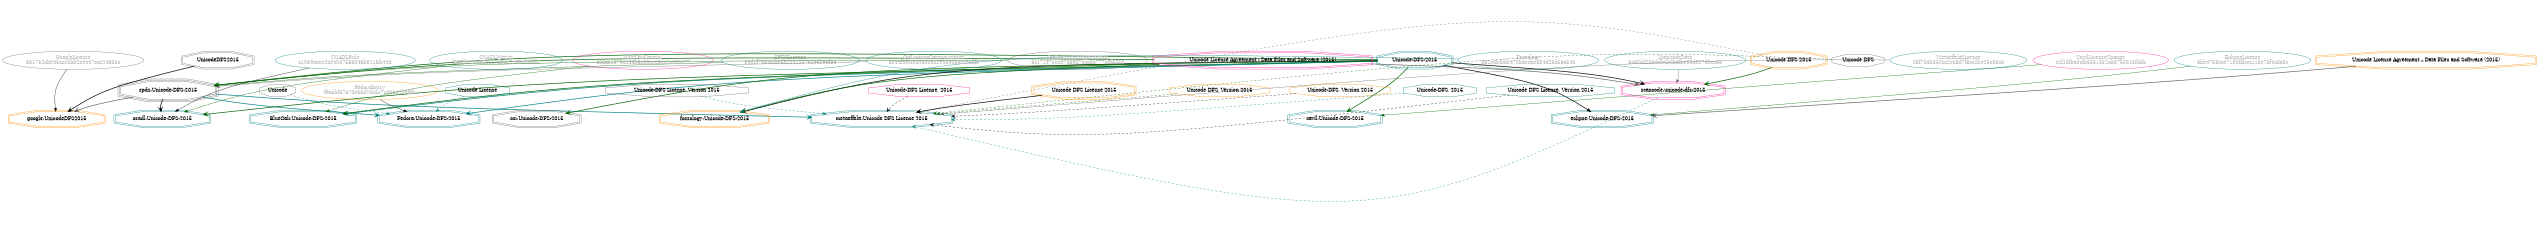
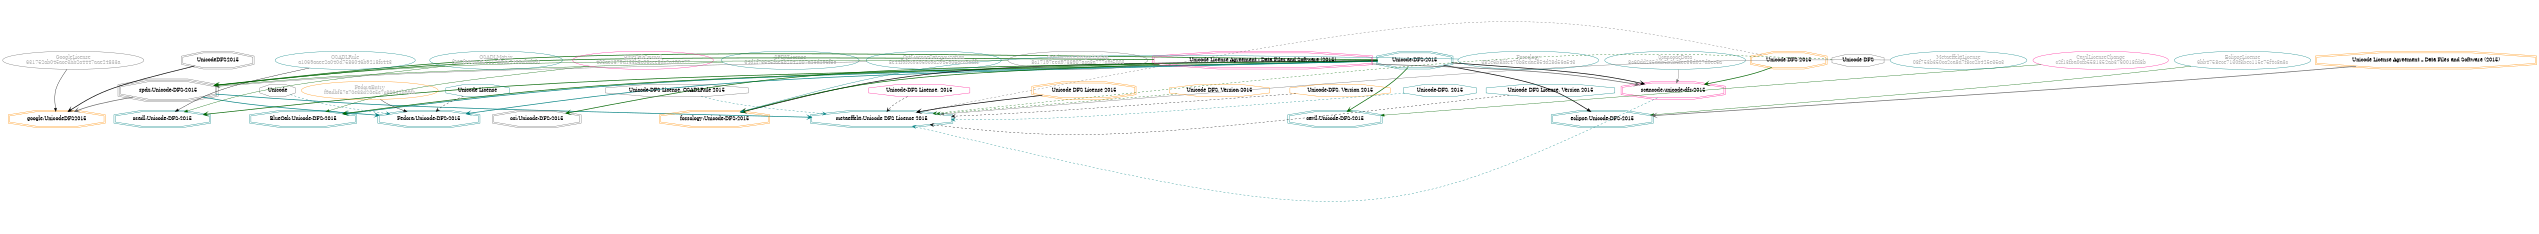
node "Unicode-DFS License, Version 2015": label "Unicode-DFS License, Version 2015" -> "Unicode-DFS License, OSADLRule 2015"
edge "spdx:Unicode-DFS-2015" -> "osadl:Unicode-DFS-2015": removed
edge "Unicode License" -> "Fedora:Unicode-DFS-2015": color teal -> black
